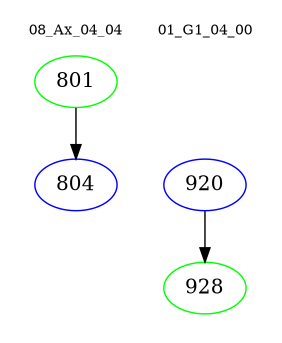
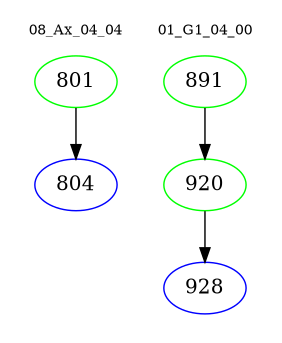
node "891": added
node "920": color blue -> green
node "928": color green -> blue
